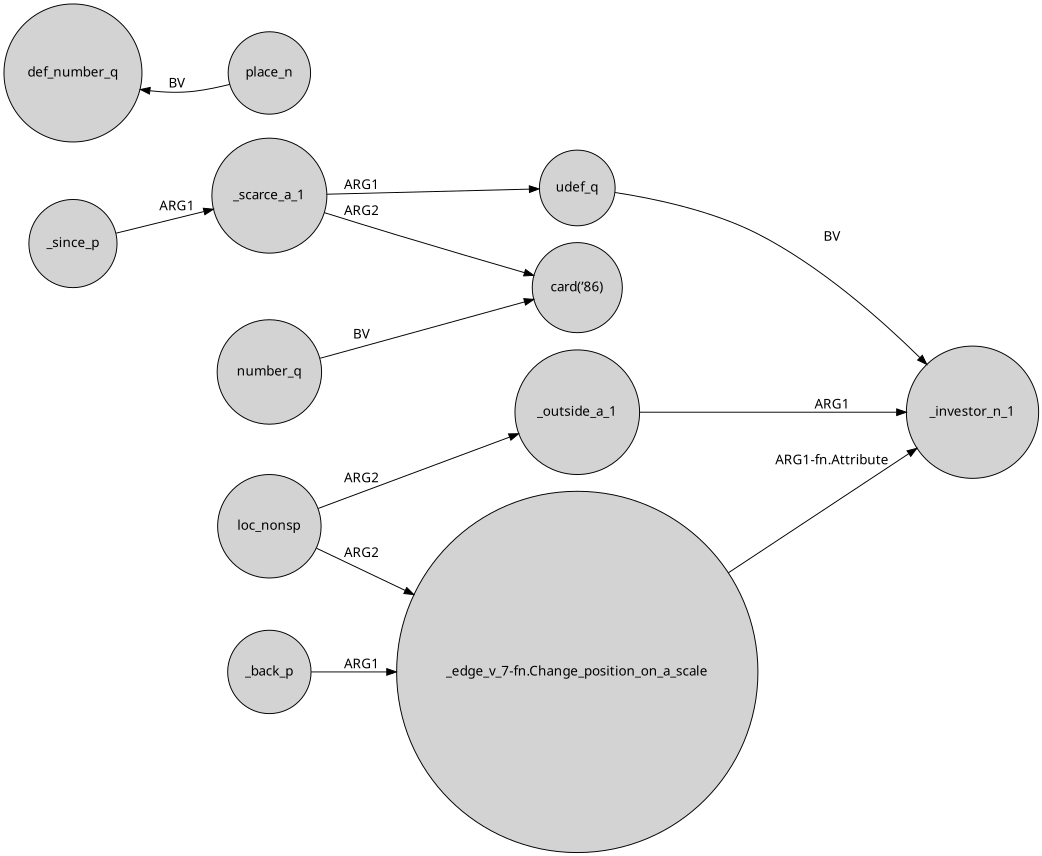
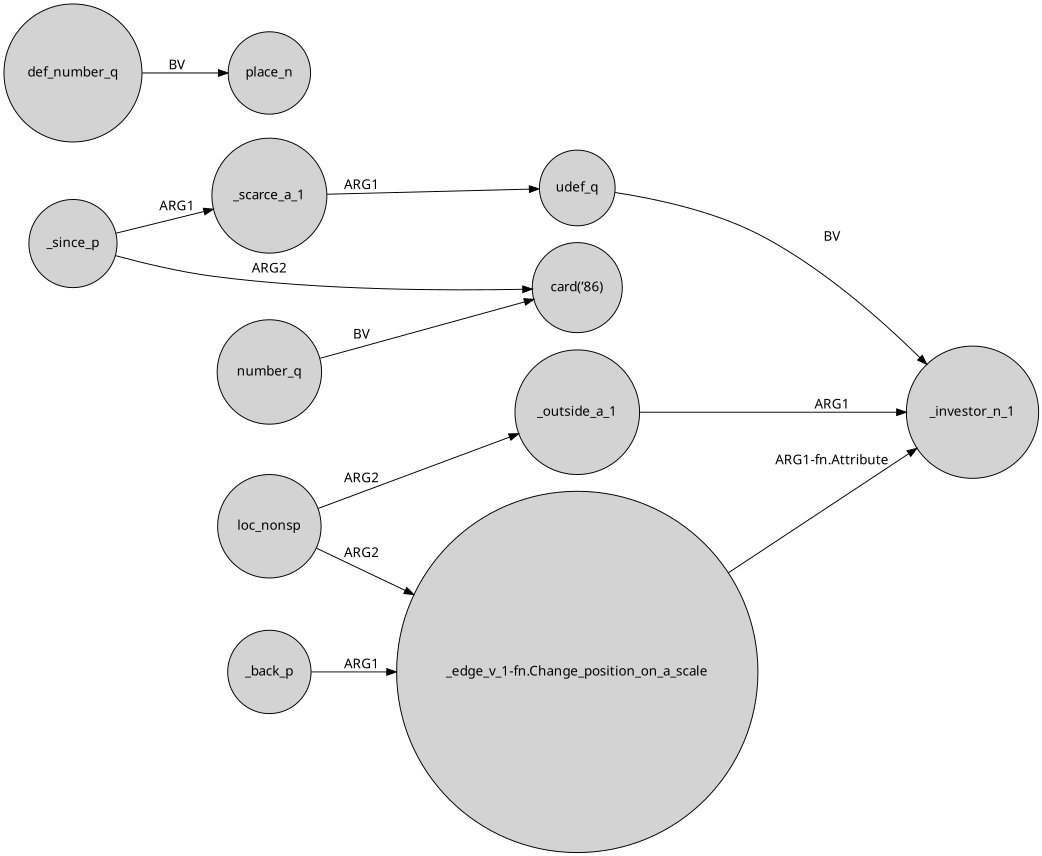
edge "place_n" -> "def_number_q": reversed
edge "_scarce_a_1" -> "card(’86)": now "_since_p" -> "card(’86)"
node "_edge_v_7-fn.Change_position_on_a_scale": label "_edge_v_7-fn.Change_position_on_a_scale" -> "_edge_v_1-fn.Change_position_on_a_scale"
